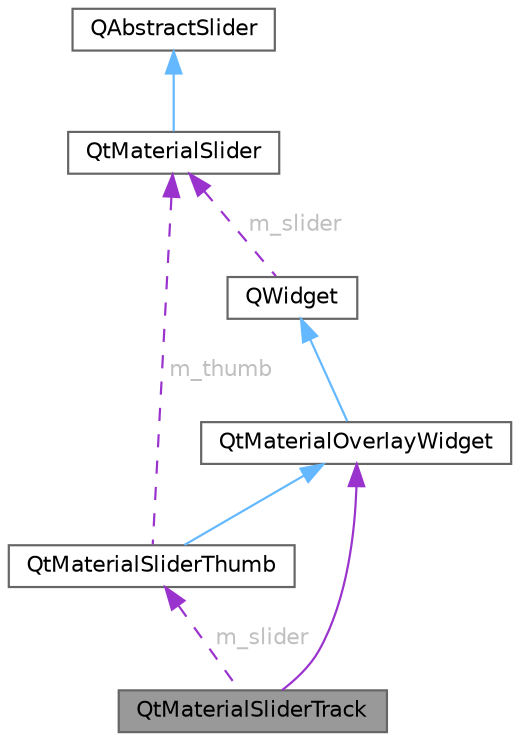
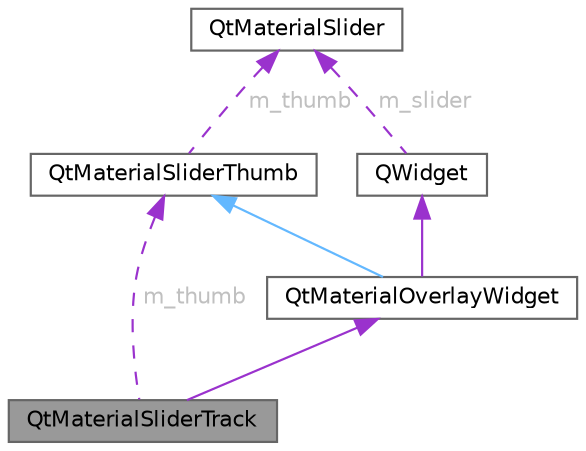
node "QAbstractSlider": removed
edge "QtMaterialOverlayWidget" -> "QWidget": color steelblue1 -> darkorchid3
edge "QtMaterialSliderThumb" -> "QtMaterialOverlayWidget": reversed
edge "QtMaterialSliderTrack" -> "QtMaterialSliderThumb": label " m_slider" -> " m_thumb"
